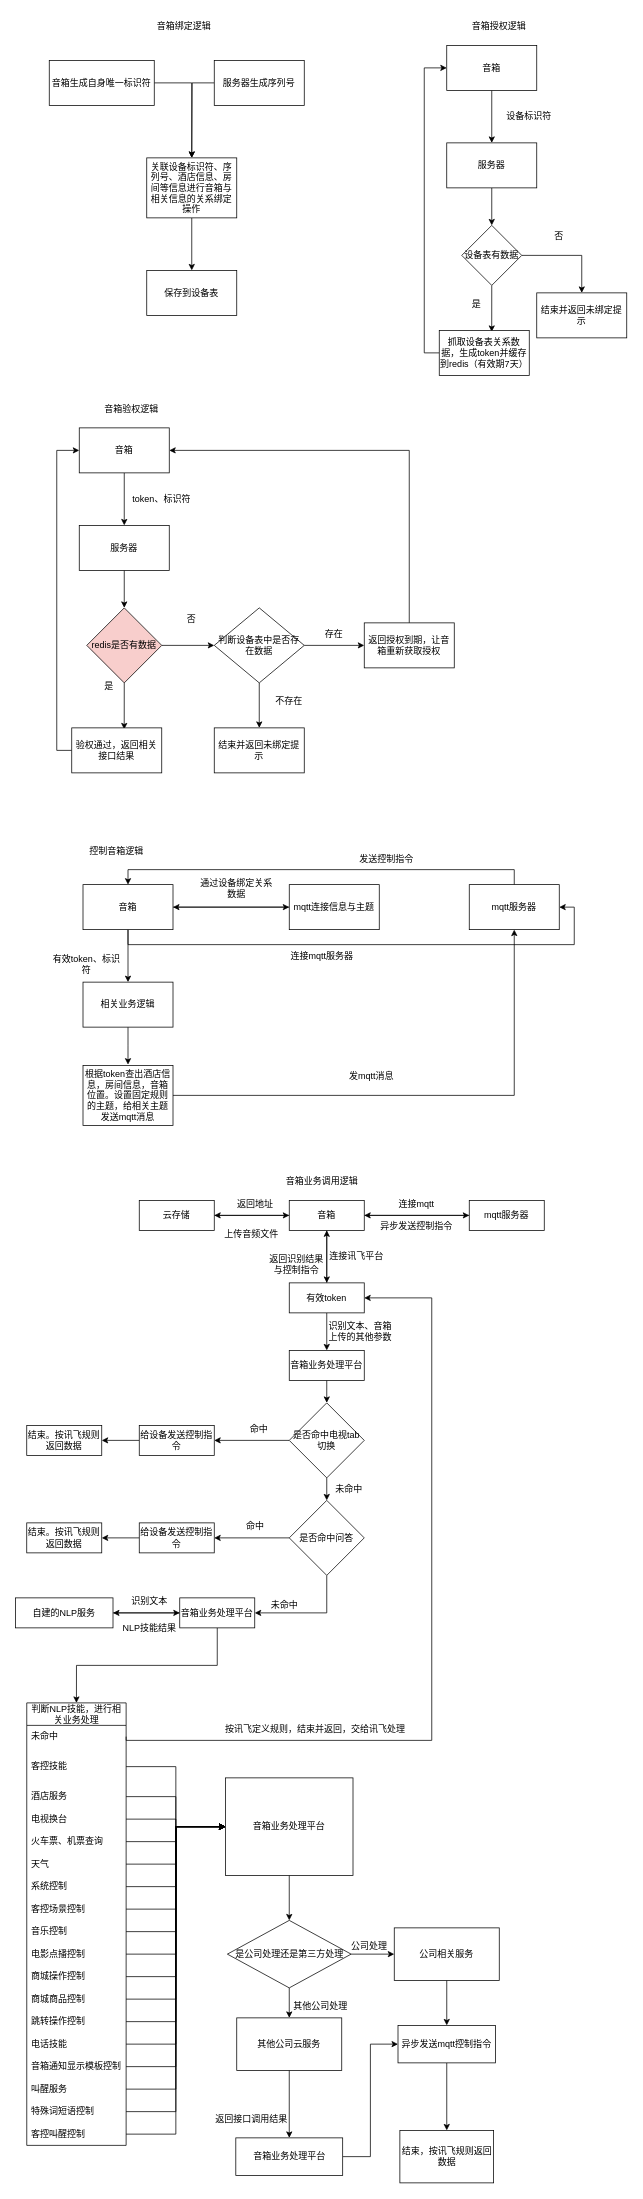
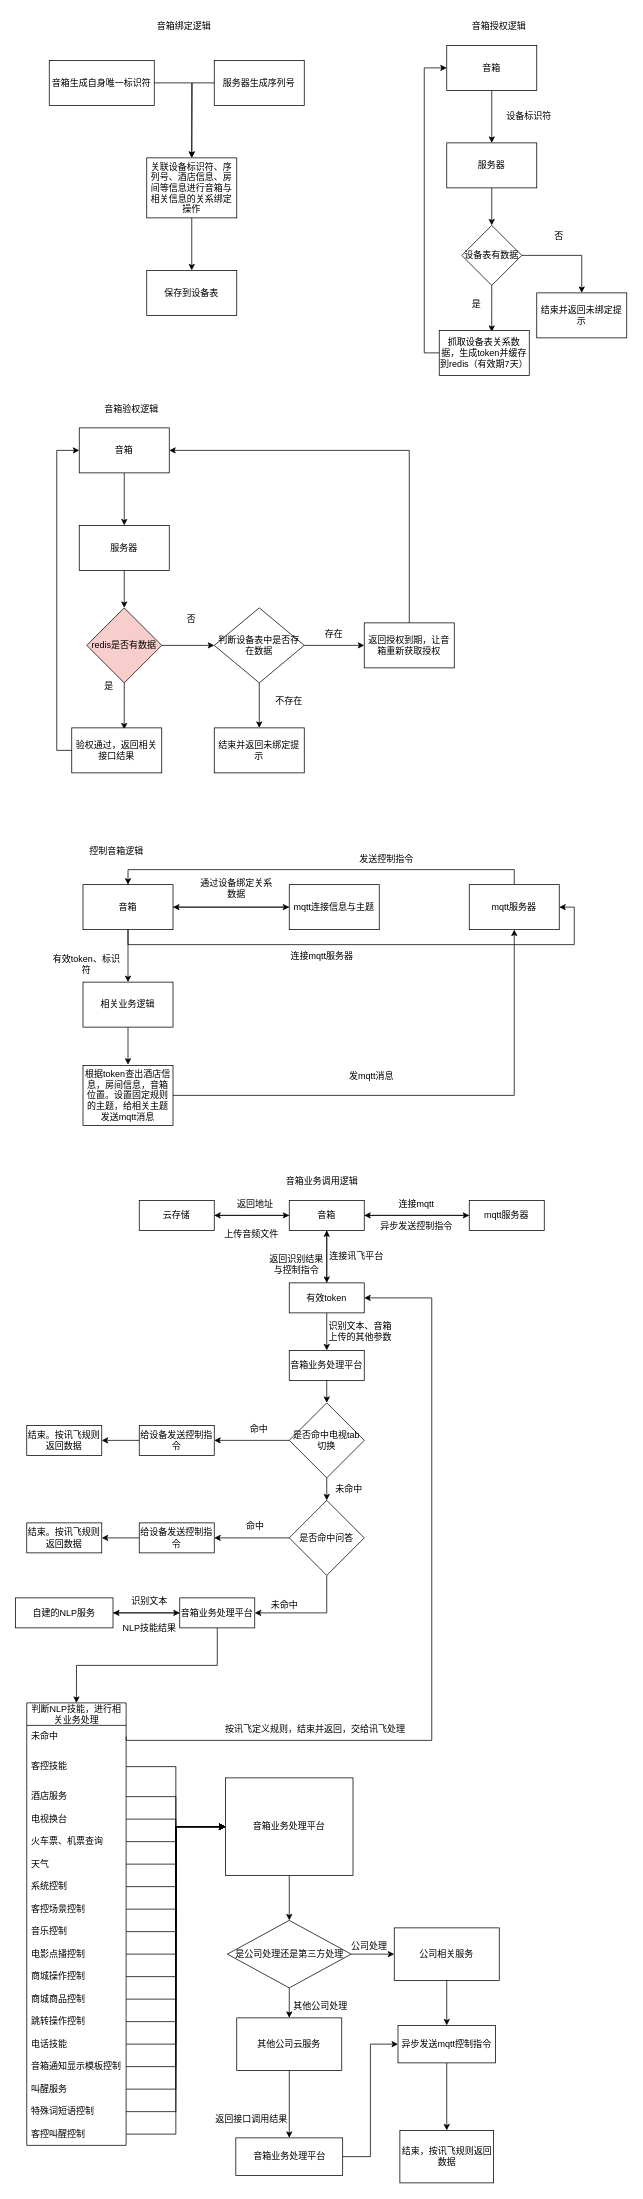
node "token、标识符": removed
